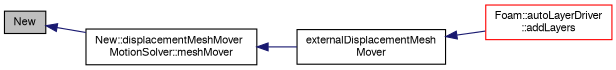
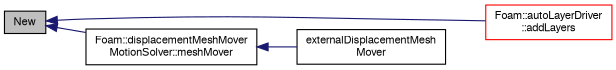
edge "Foam::autoLayerDriver ::addLayers" -> "externalDisplacementMesh Mover": now "Foam::autoLayerDriver ::addLayers" -> "New"
node "New::displacementMeshMover MotionSolver::meshMover": label "New::displacementMeshMover MotionSolver::meshMover" -> "Foam::displacementMeshMover MotionSolver::meshMover"
